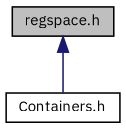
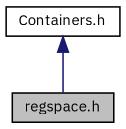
edge "Containers.h" -> "regspace.h": reversed
